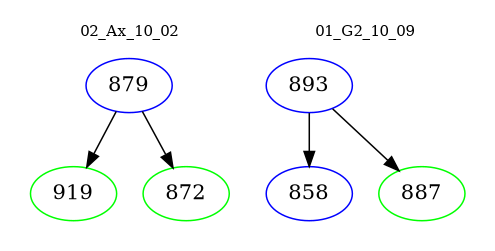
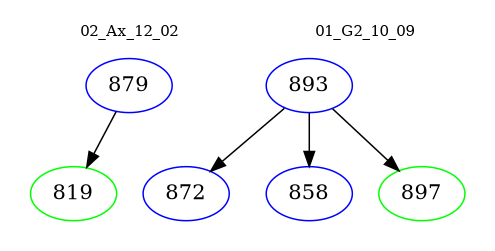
cluster "02_Ax_10_02": label "02_Ax_10_02" -> "02_Ax_12_02"
edge "879" -> "872": now "893" -> "872"
node "919": label "919" -> "819"
node "872": color green -> blue
node "887": label "887" -> "897"
